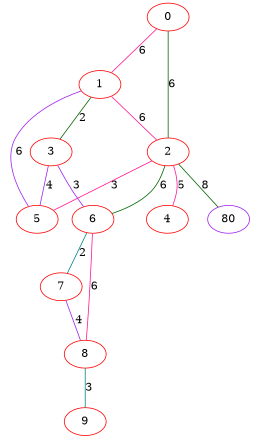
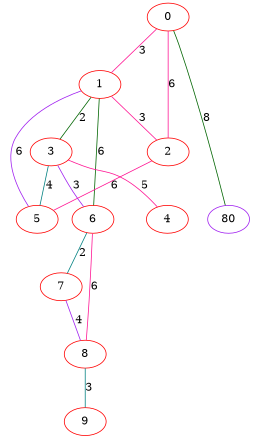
edge "0" -- "1": label "6" -> "3"
edge "0" -- "2": color darkgreen -> deeppink
edge "1" -- "2": label "6" -> "3"
edge "3" -- "5": color purple -> teal
edge "2" -- "5": label "3" -> "6"
edge "2" -- "4": now "3" -- "4"
edge "2" -- "80": now "0" -- "80"
edge "2" -- "6": now "1" -- "6"
